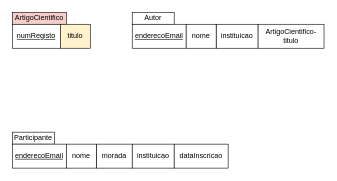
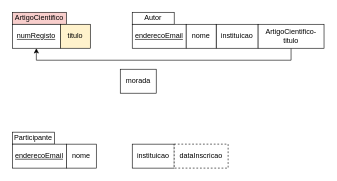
edge "ArtigoCientifico-titulo" -> "numRegisto": added
node "morada": moved (114, 156) -> (138, 81)
node "dataInscricao": style solid -> dashed
